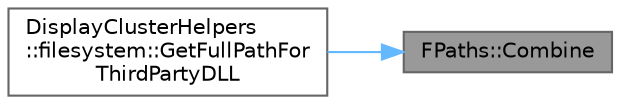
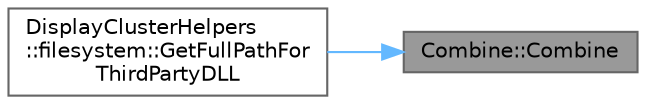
node "FPaths::Combine": label "FPaths::Combine" -> "Combine::Combine"
